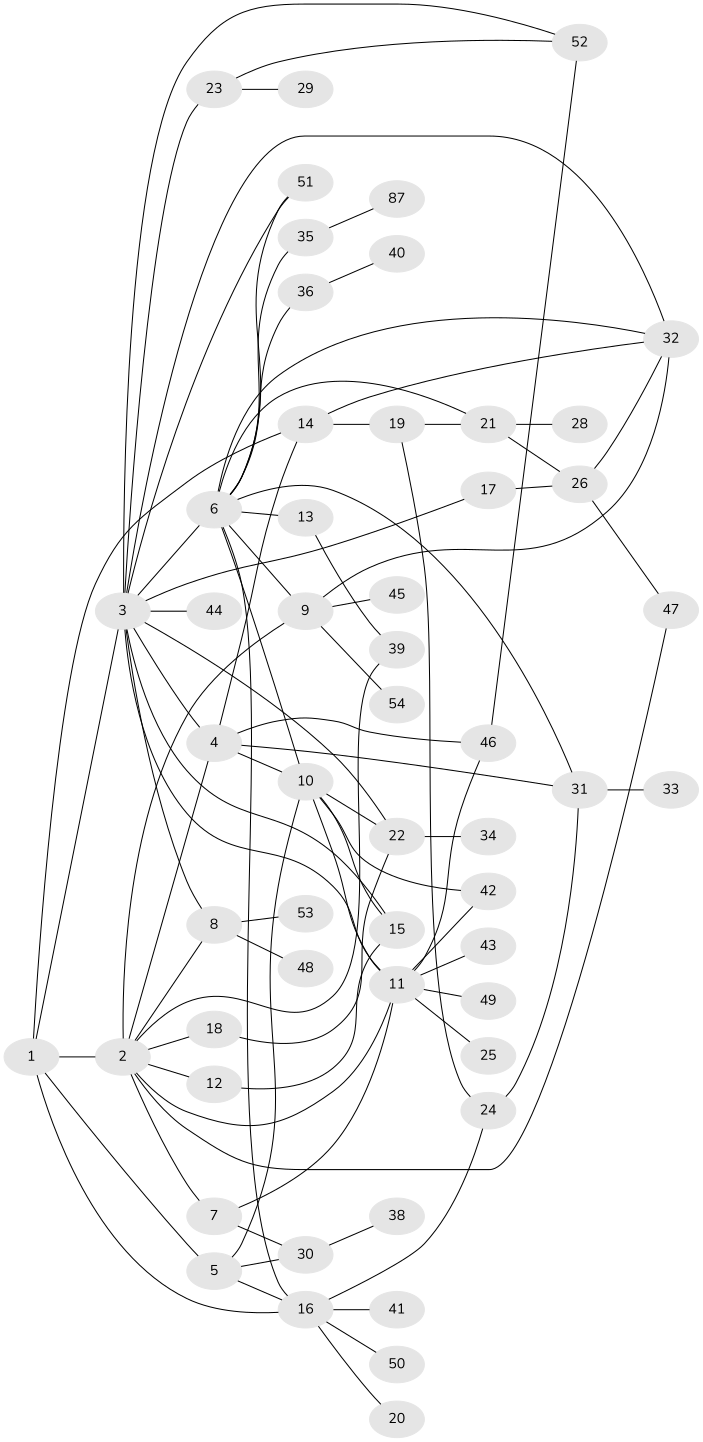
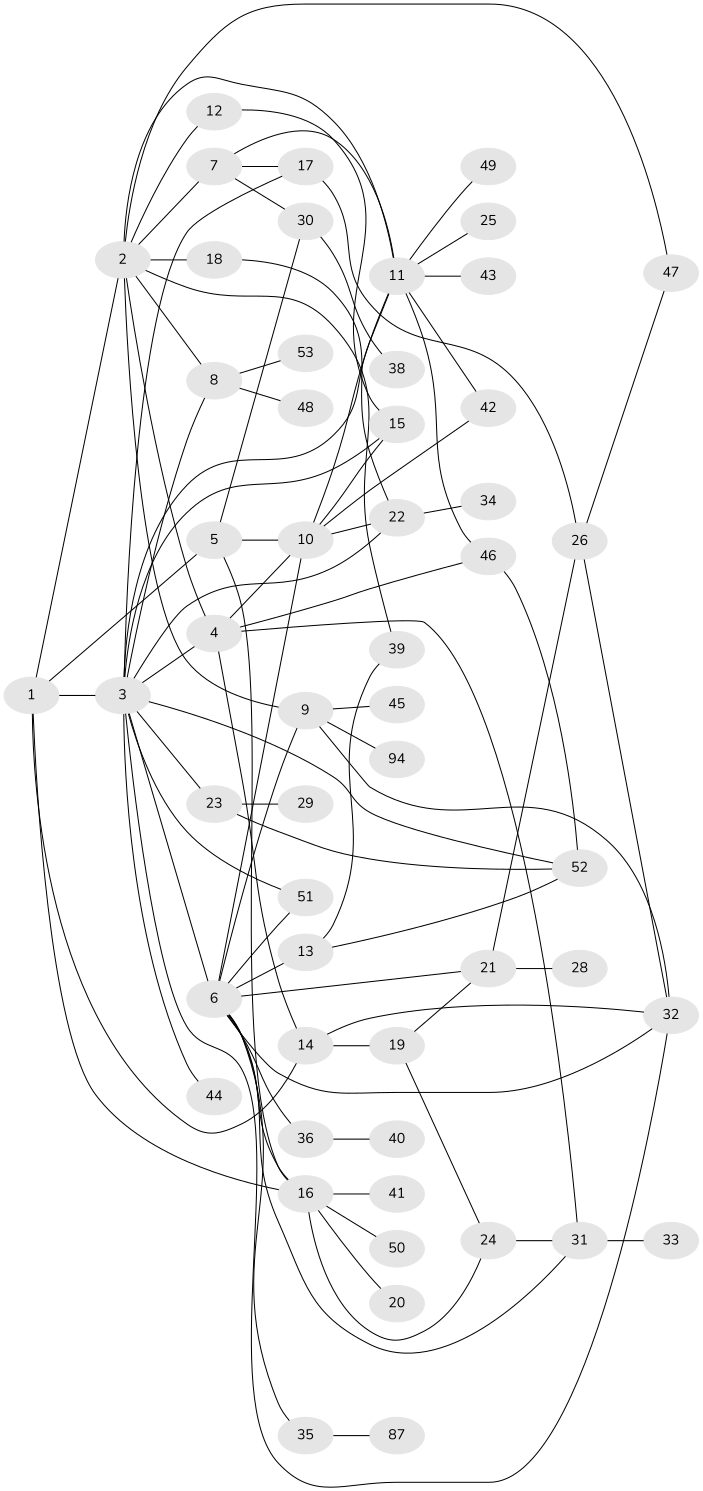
edge "7" -- "17": added
node "54": label "54" -> "94"
edge "52" -- "13": added
